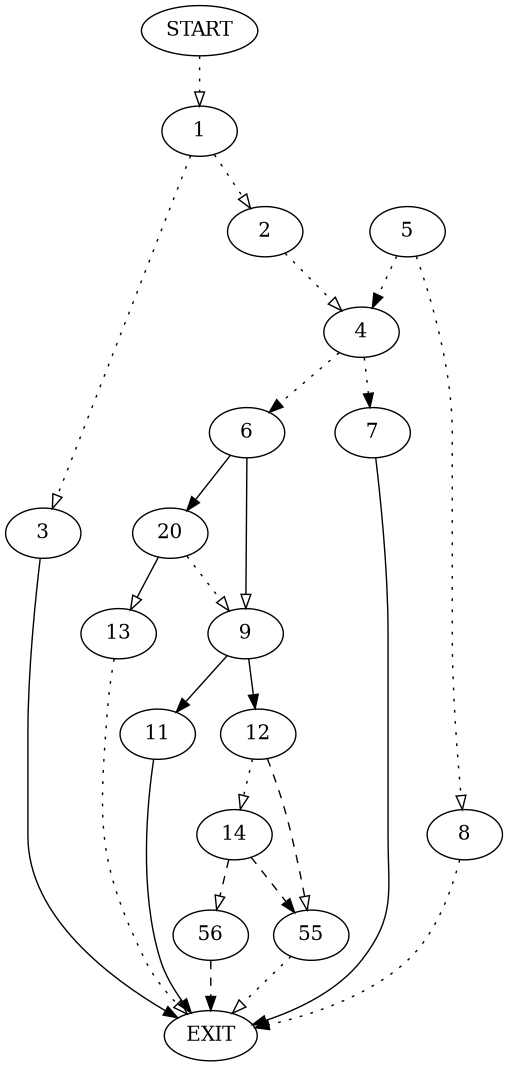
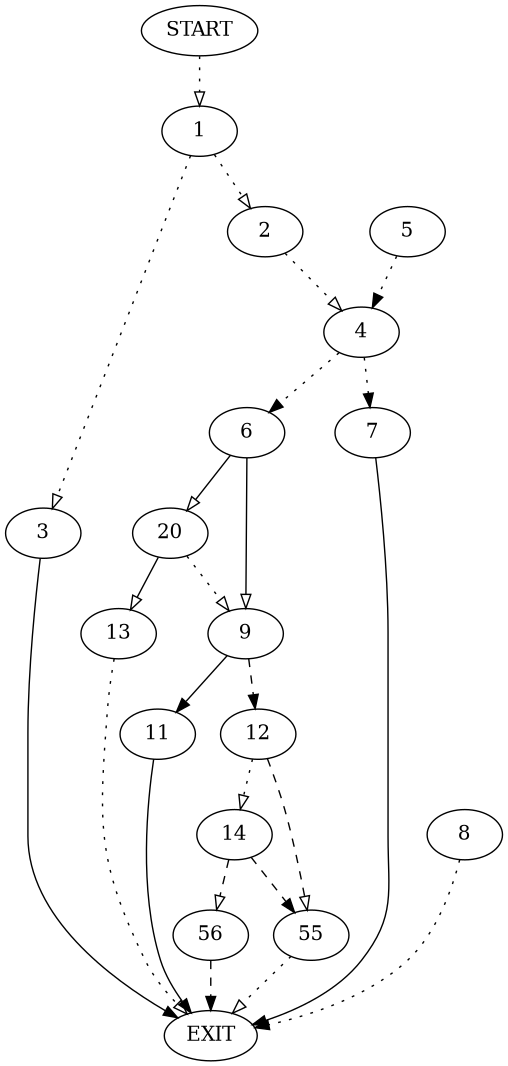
edge "6" -> "20": arrowhead normal -> onormal
edge "5" -> "8": removed
edge "9" -> "12": style solid -> dashed
